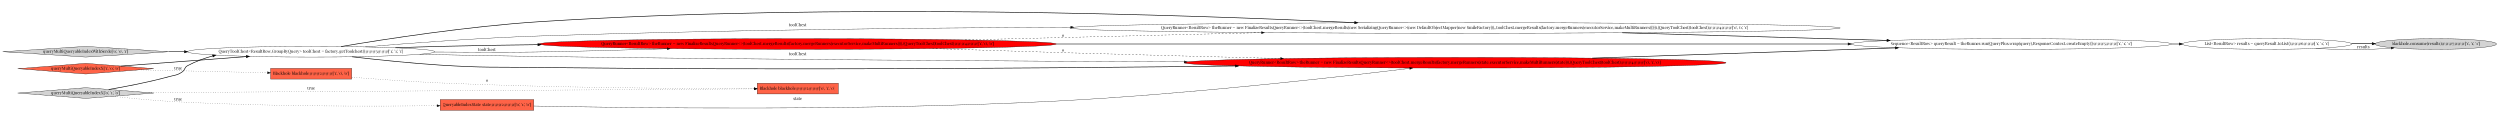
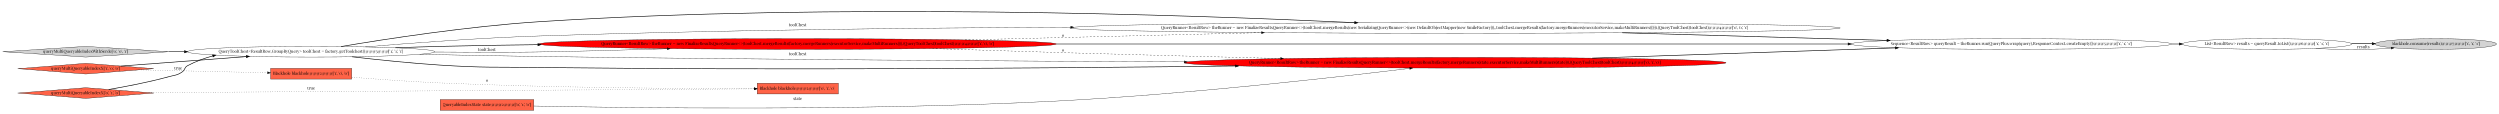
node "queryMultiQueryableIndexX['0', '1', '0']": fillcolor lightgray -> tomato
edge "queryMultiQueryableIndexX['0', '1', '0']" -> "QueryableIndexState state@@@2@@@['0', '1', '0']": removed, label "true"
